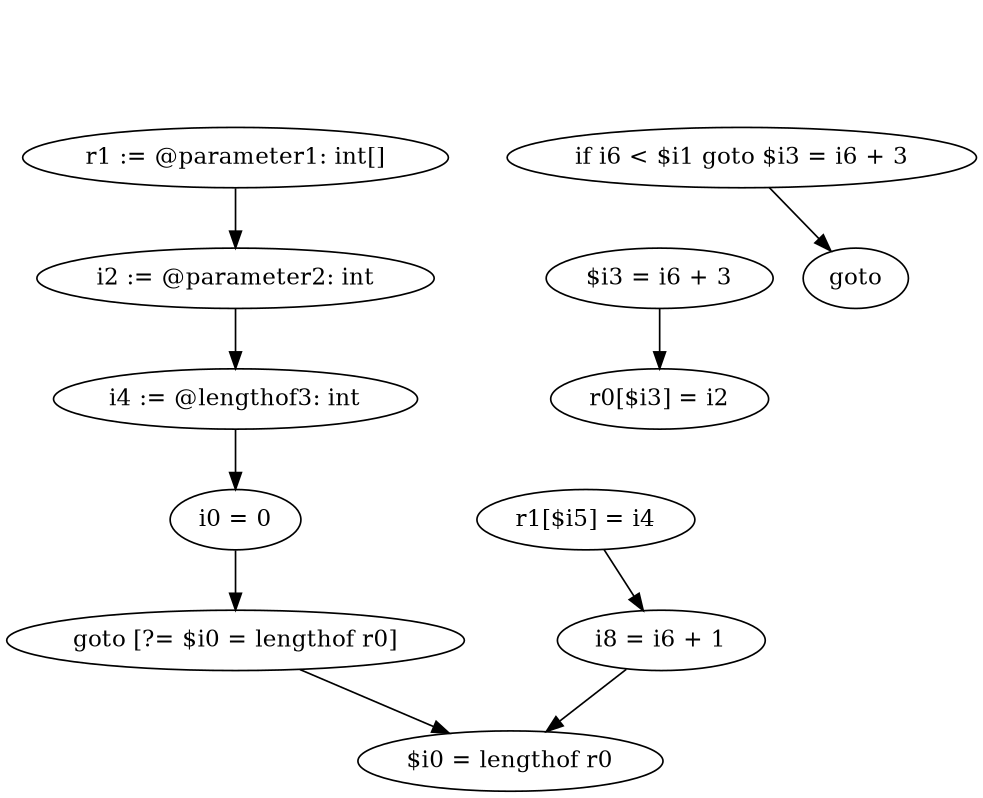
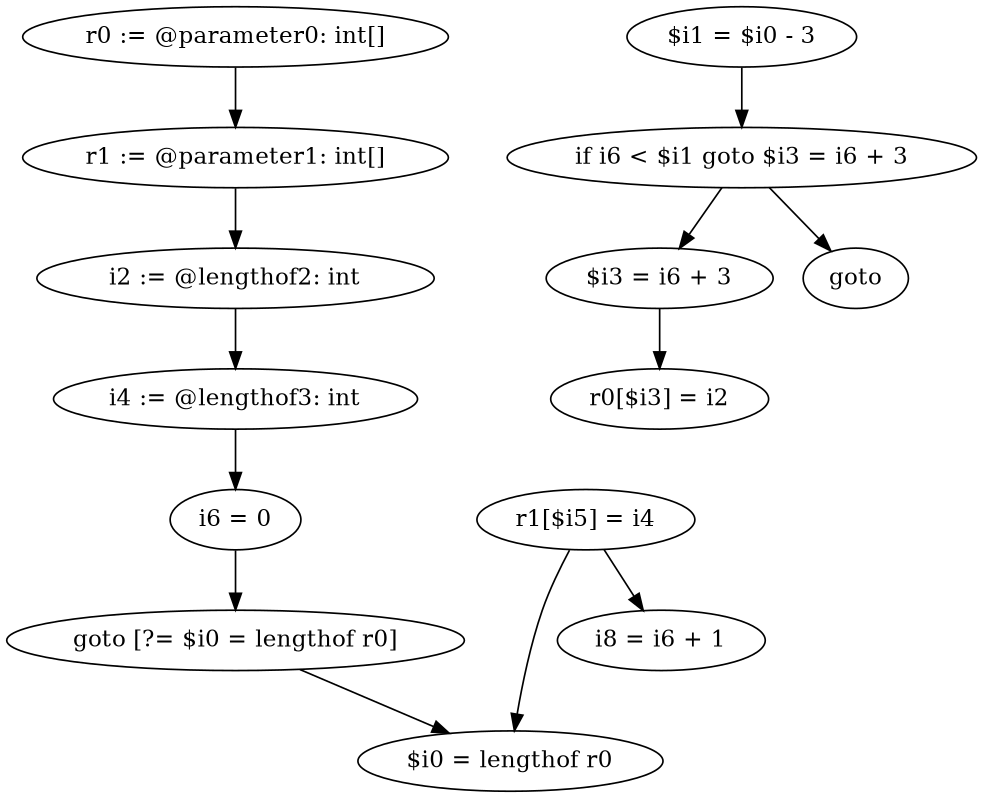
node "r0 := @parameter0: int[]": added
node "$i1 = $i0 - 3": added
edge "if i6 < $i1 goto $i3 = i6 + 3" -> "$i3 = i6 + 3": added
node "i2 := @parameter2: int": label "i2 := @parameter2: int" -> "i2 := @lengthof2: int"
node "i0 = 0": label "i0 = 0" -> "i6 = 0"
edge "i8 = i6 + 1" -> "$i0 = lengthof r0": now "r1[$i5] = i4" -> "$i0 = lengthof r0"
